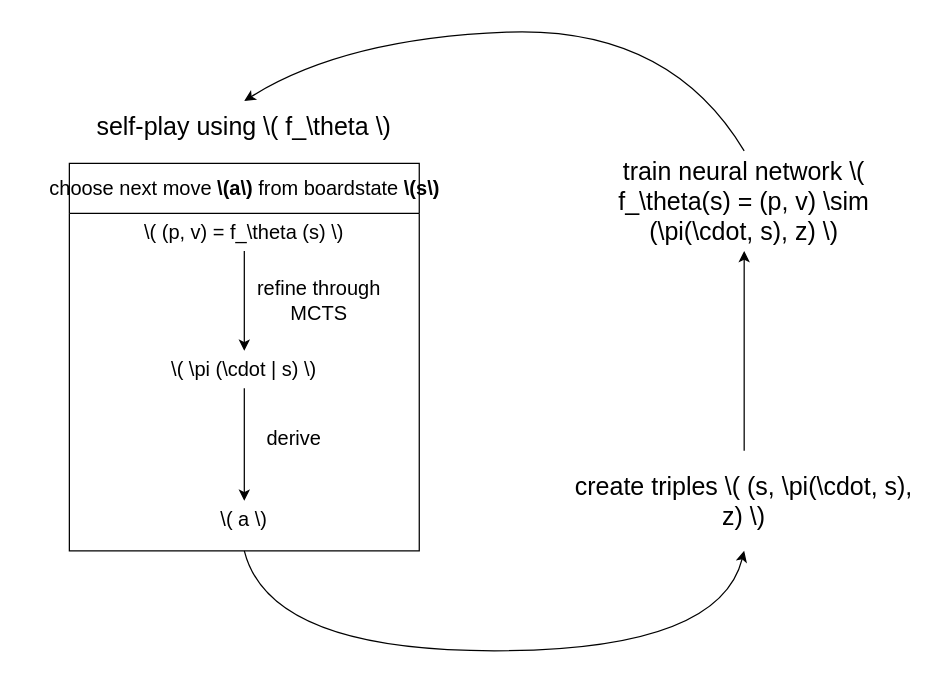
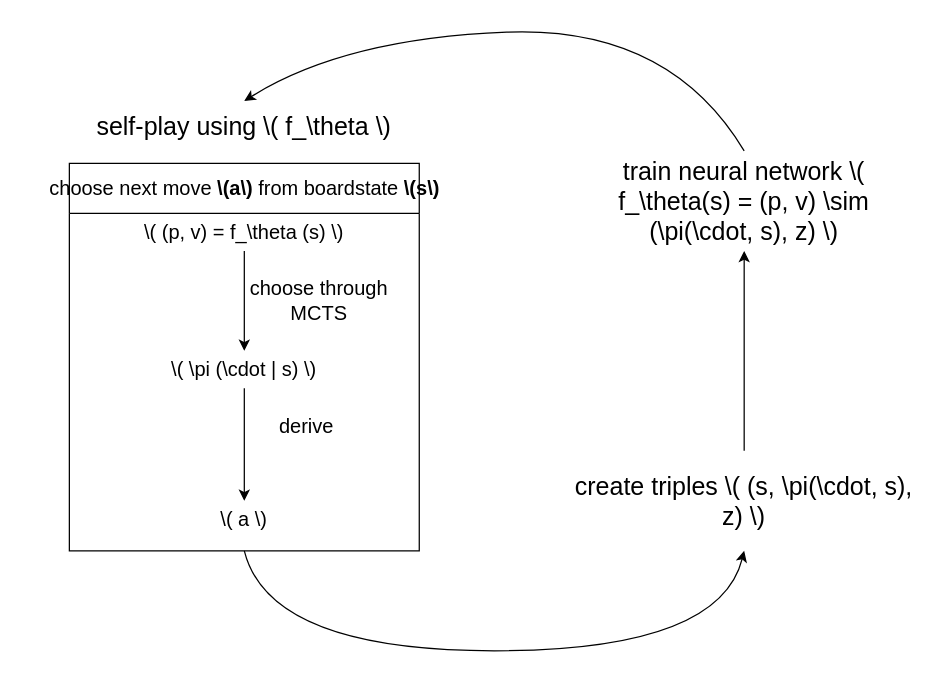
node "refine through MCTS": label "refine through MCTS" -> "choose through MCTS"
node "derive": moved (294, 438) -> (307, 426)
